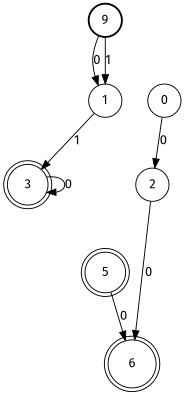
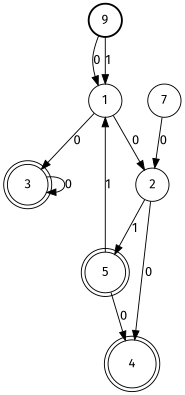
node "0": label "0" -> "7"
edge "1" -> "2": added, label "0"
edge "1" -> "3": label "1" -> "0"
edge "5" -> "1": added, label "1"
edge "2" -> "5": added, label "1"
node "6": label "6" -> "4"
